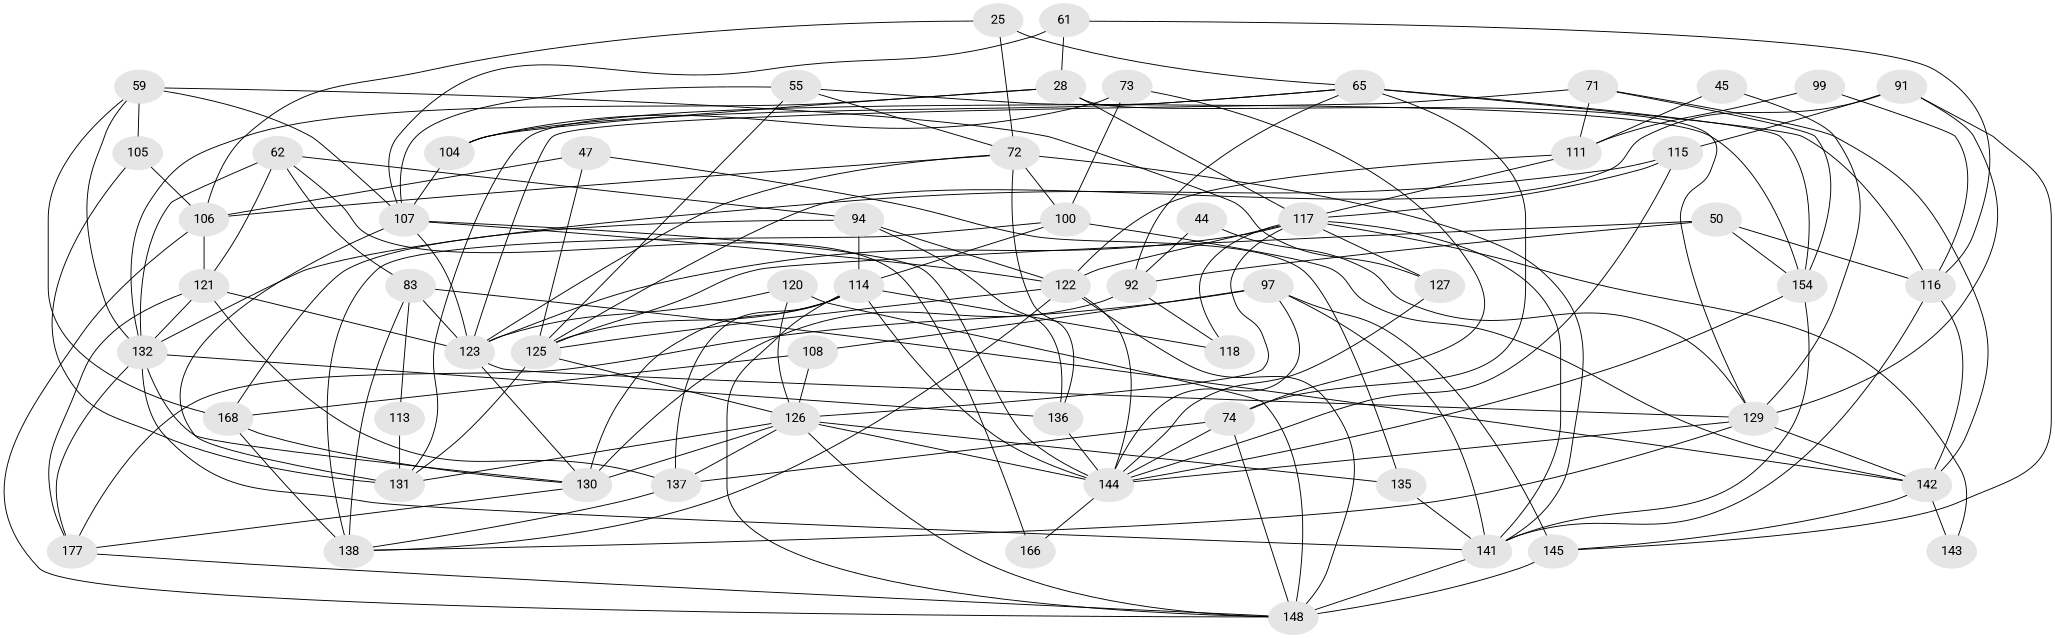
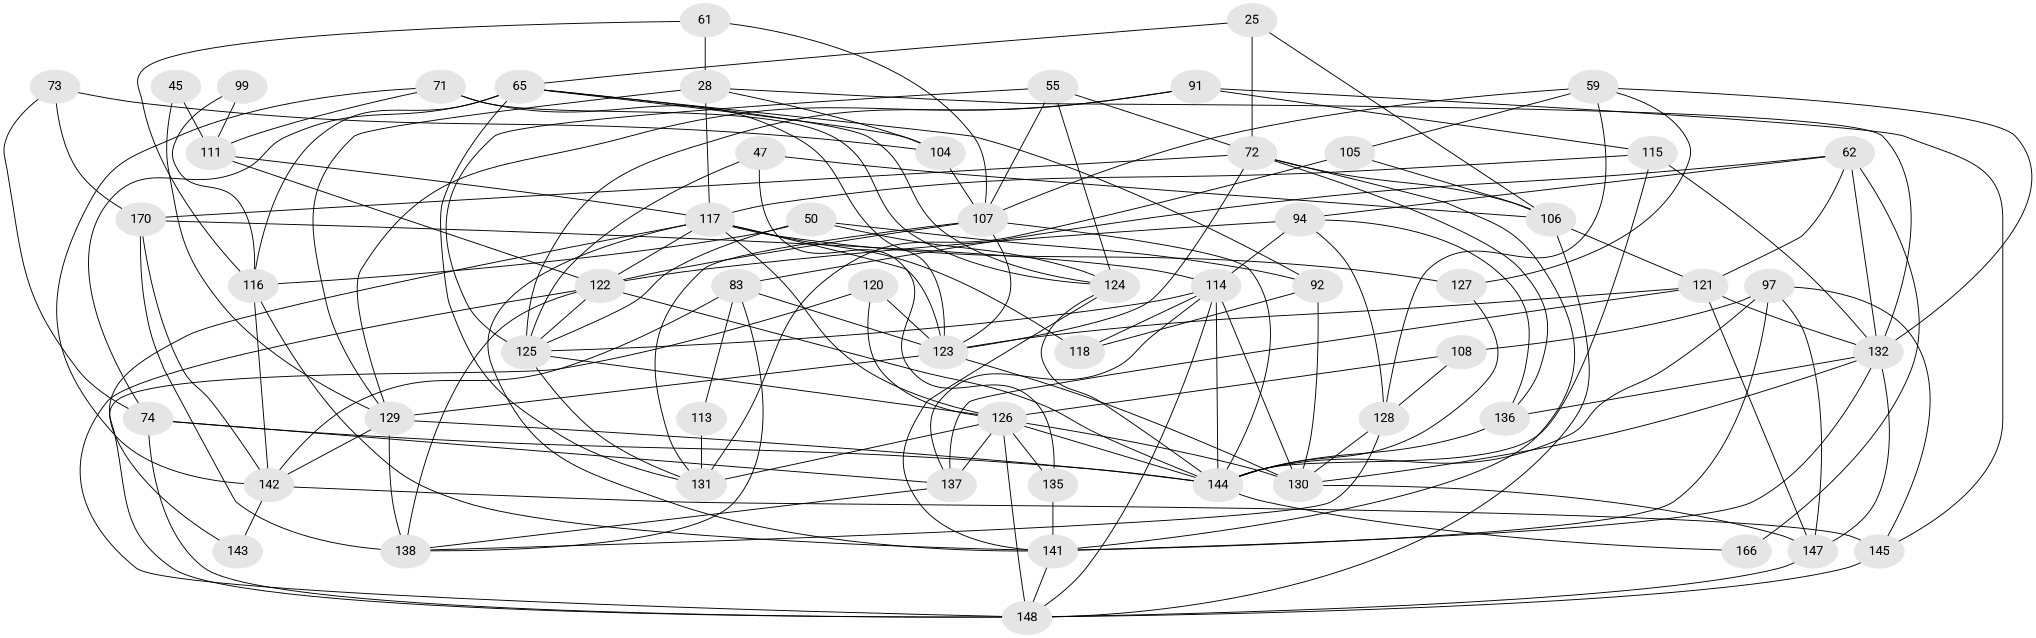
node "100": label "100" -> "170"
node "44": removed
node "154": label "154" -> "124"
node "168": label "168" -> "128"
node "177": label "177" -> "147"
